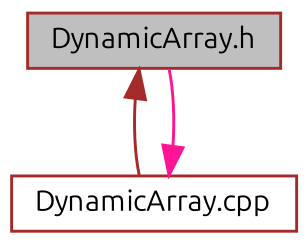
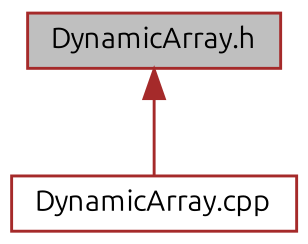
edge "DynamicArray.h" -> "DynamicArray.cpp": removed
